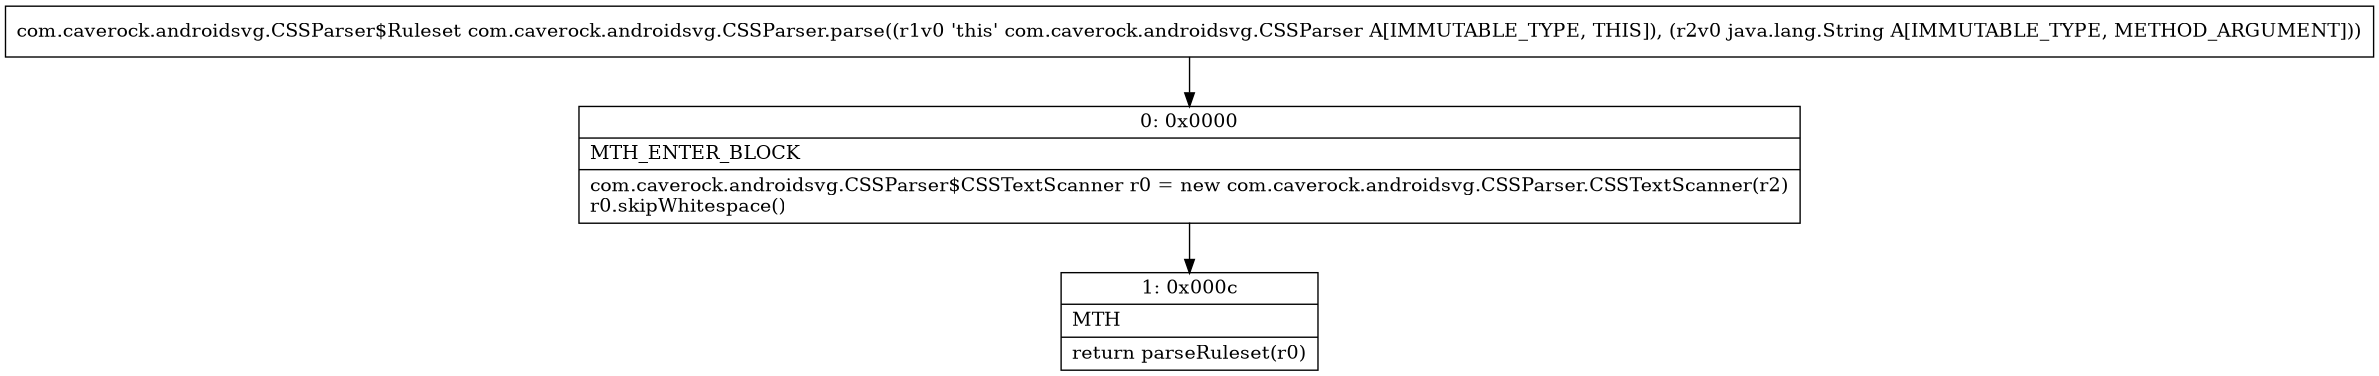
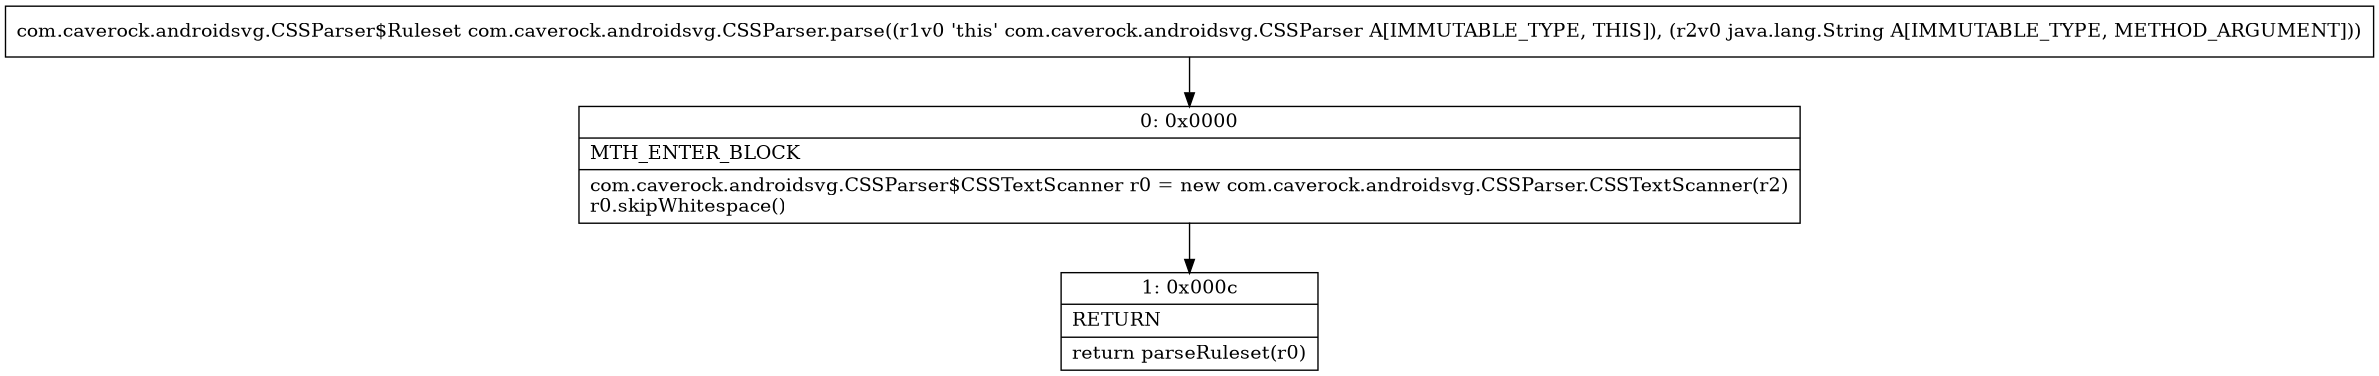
node "1: 0x000c": text "MTH" -> "RETURN"
